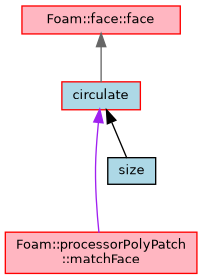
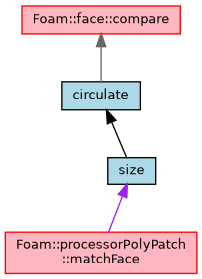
node "Foam::face::face": label "Foam::face::face" -> "Foam::face::compare"
node "circulate": color red -> black
edge "Foam::processorPolyPatch ::matchFace" -> "circulate": now "Foam::processorPolyPatch ::matchFace" -> "size"
